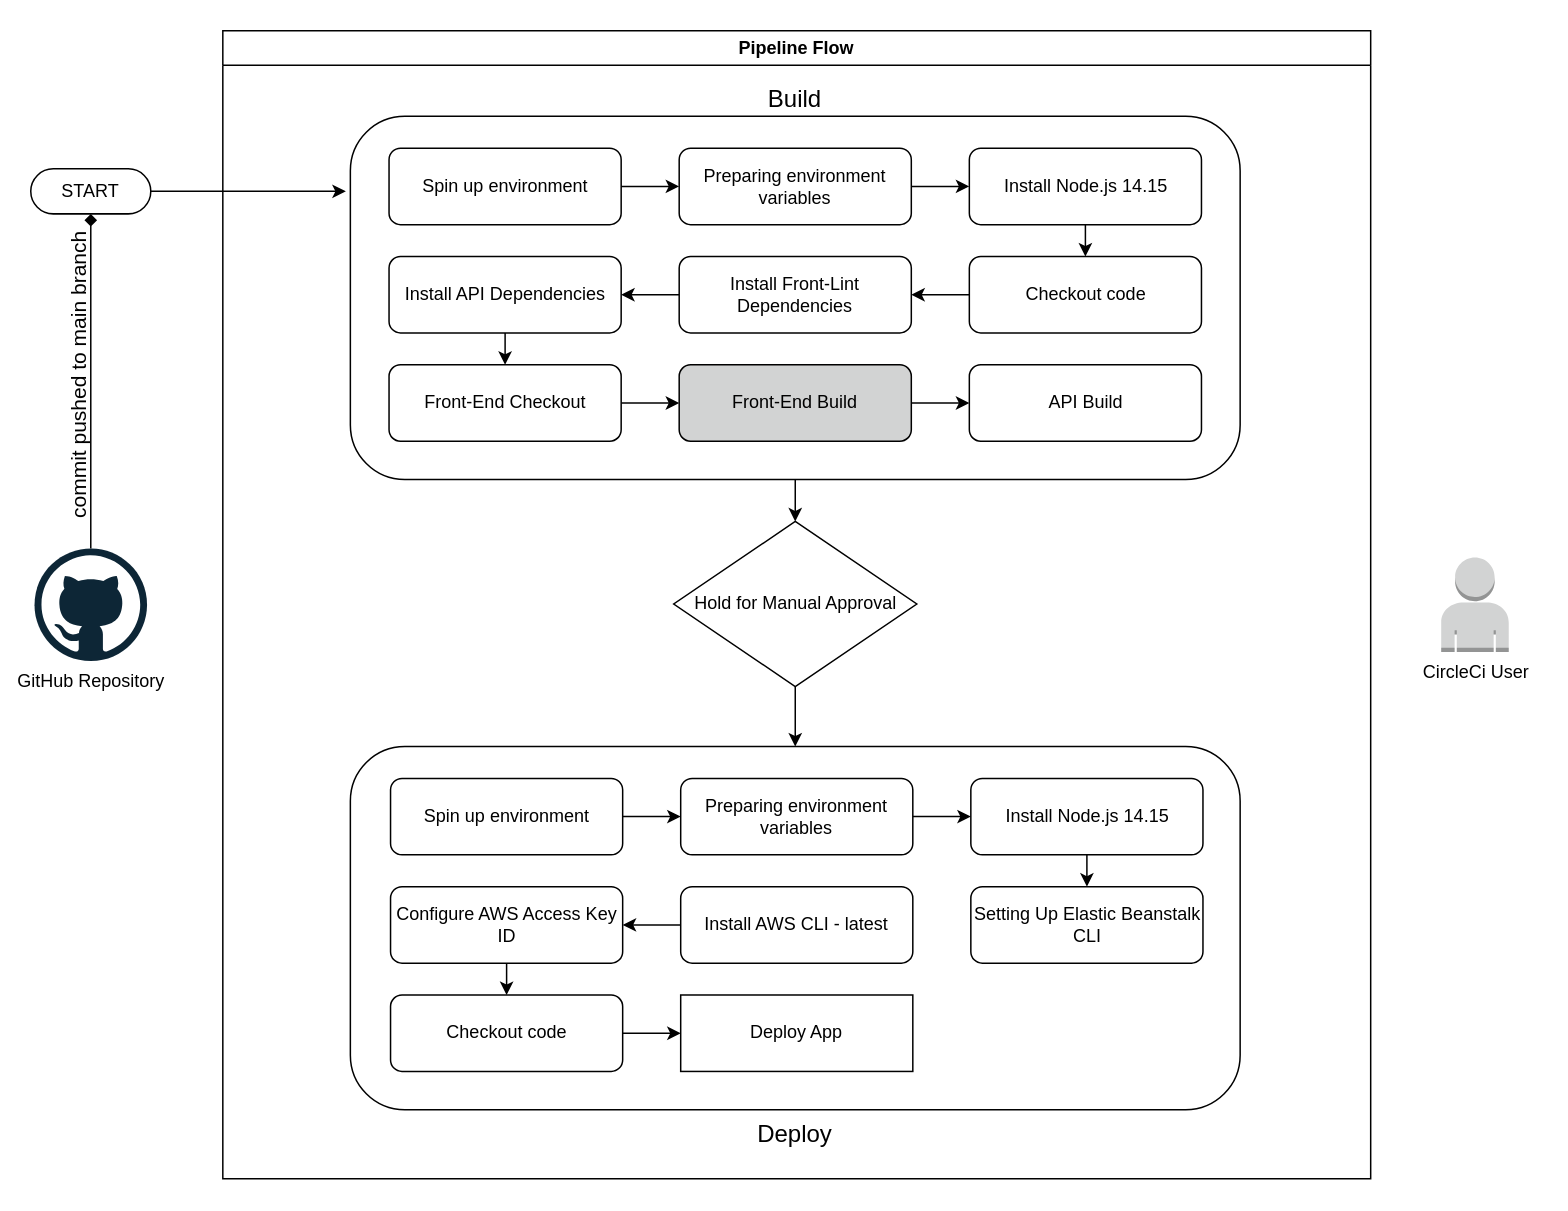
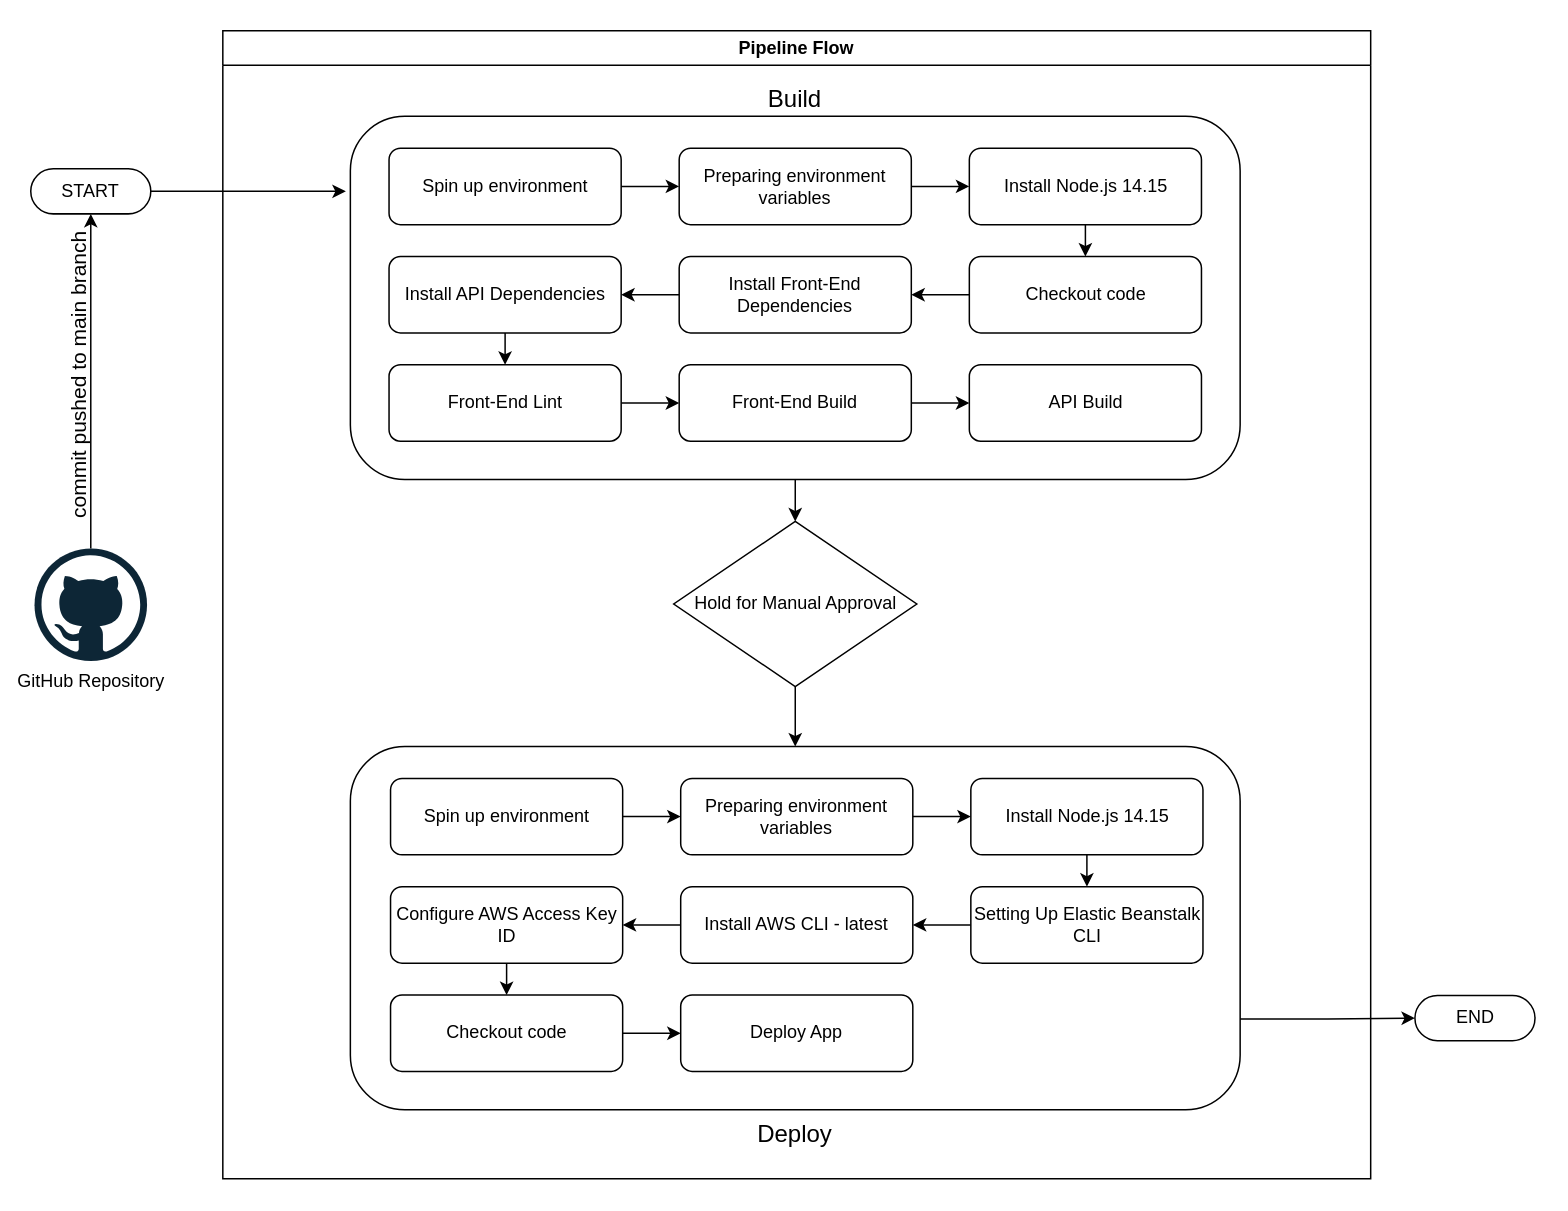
edge "GitHub Repository" -> "START": arrowhead diamond -> classic
node "Install Front-Lint Dependencies": label "Install Front-Lint Dependencies" -> "Install Front-End Dependencies"
node "Front-End Checkout": label "Front-End Checkout" -> "Front-End Lint"
node "Front-End Build": fillcolor #d2d3d3 -> #ffffff
node "CircleCi User": removed
edge "Setting Up Elastic Beanstalk CLI" -> "Install AWS CLI - latest": added
node "END": added
edge "Deploy" -> "END": added
node "Deploy App": shape rectangle -> rounded rectangle
